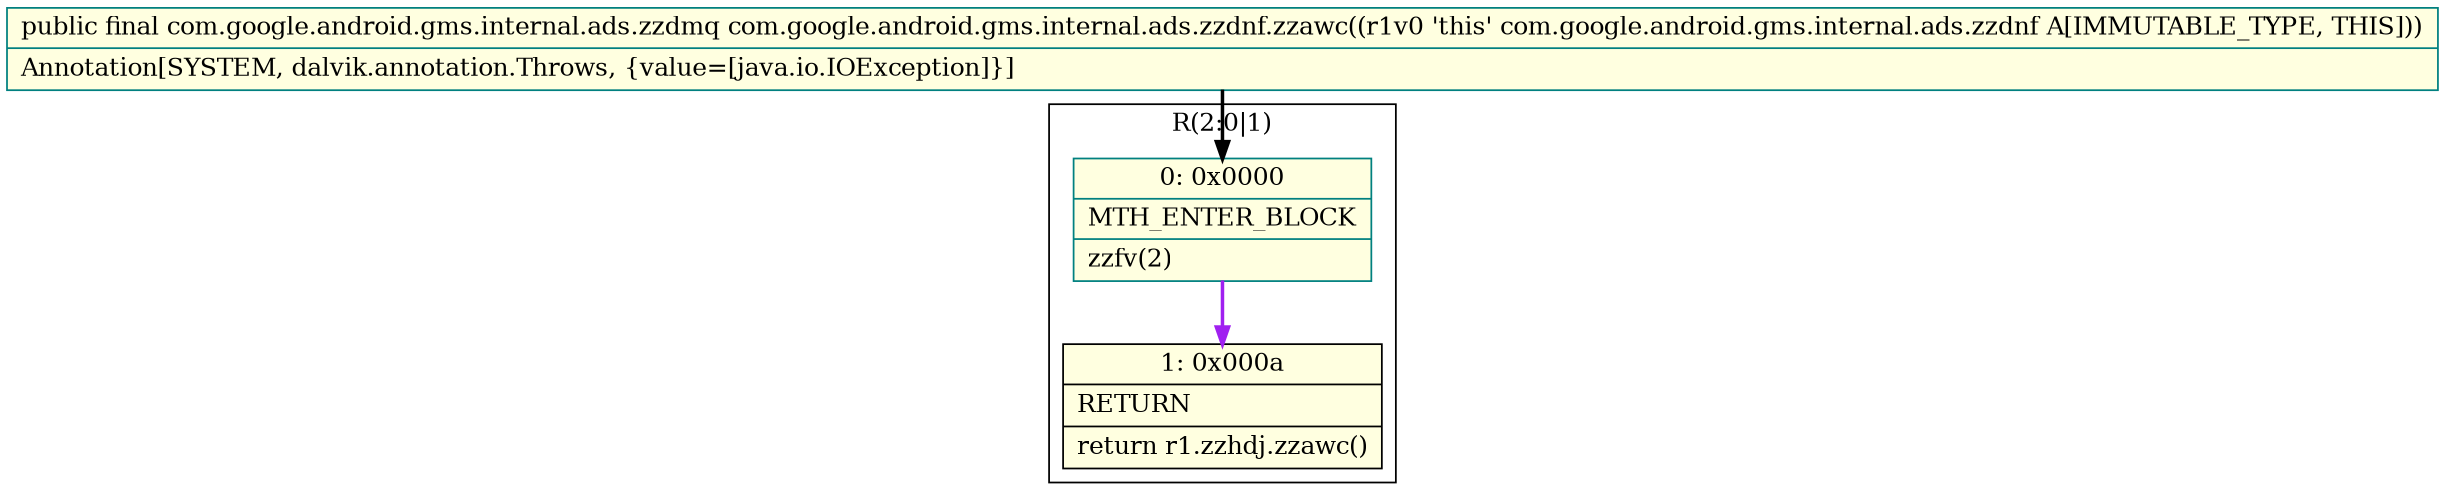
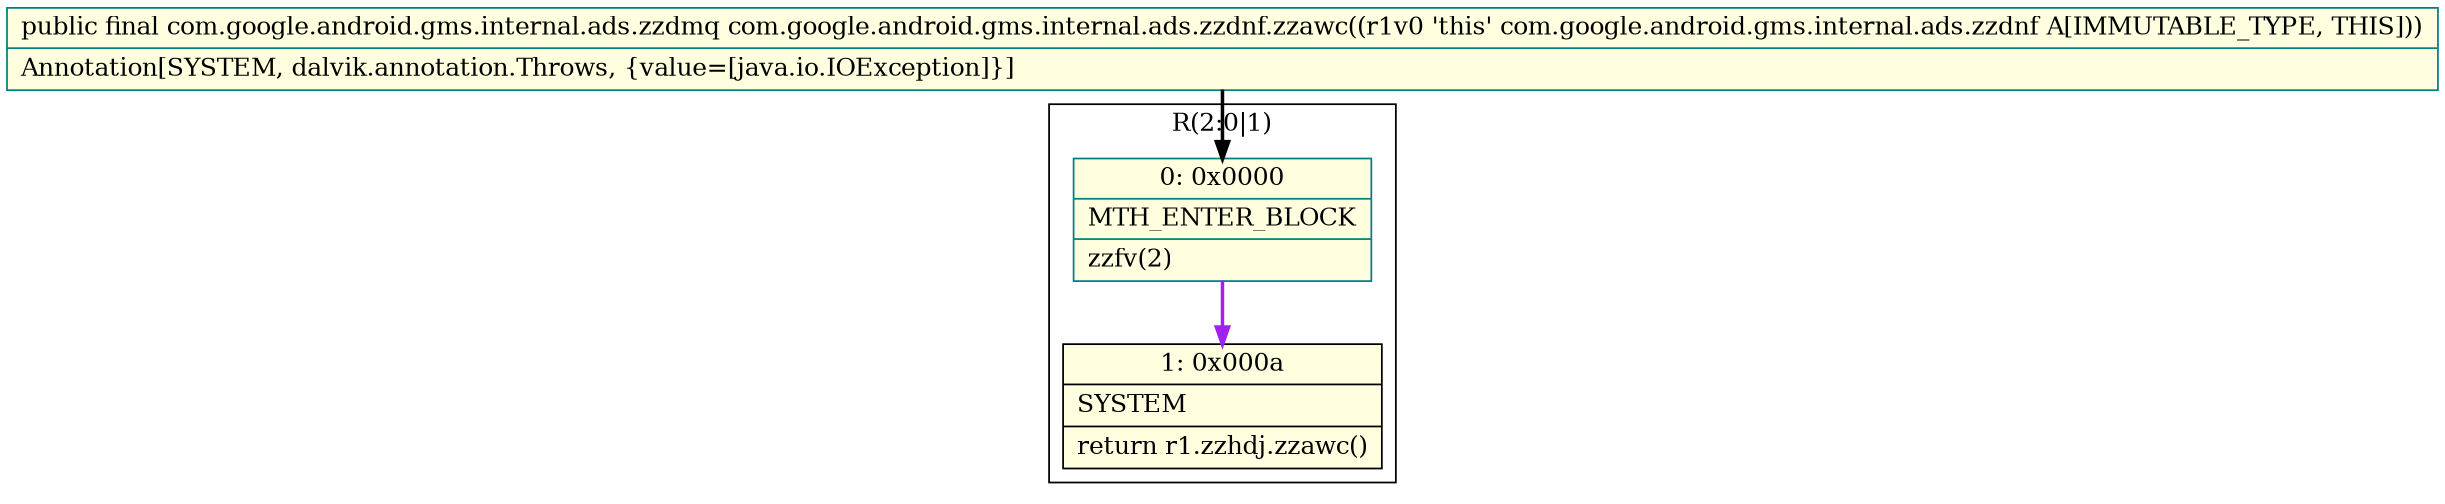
node "1: 0x000a": text "RETURN" -> "SYSTEM"
